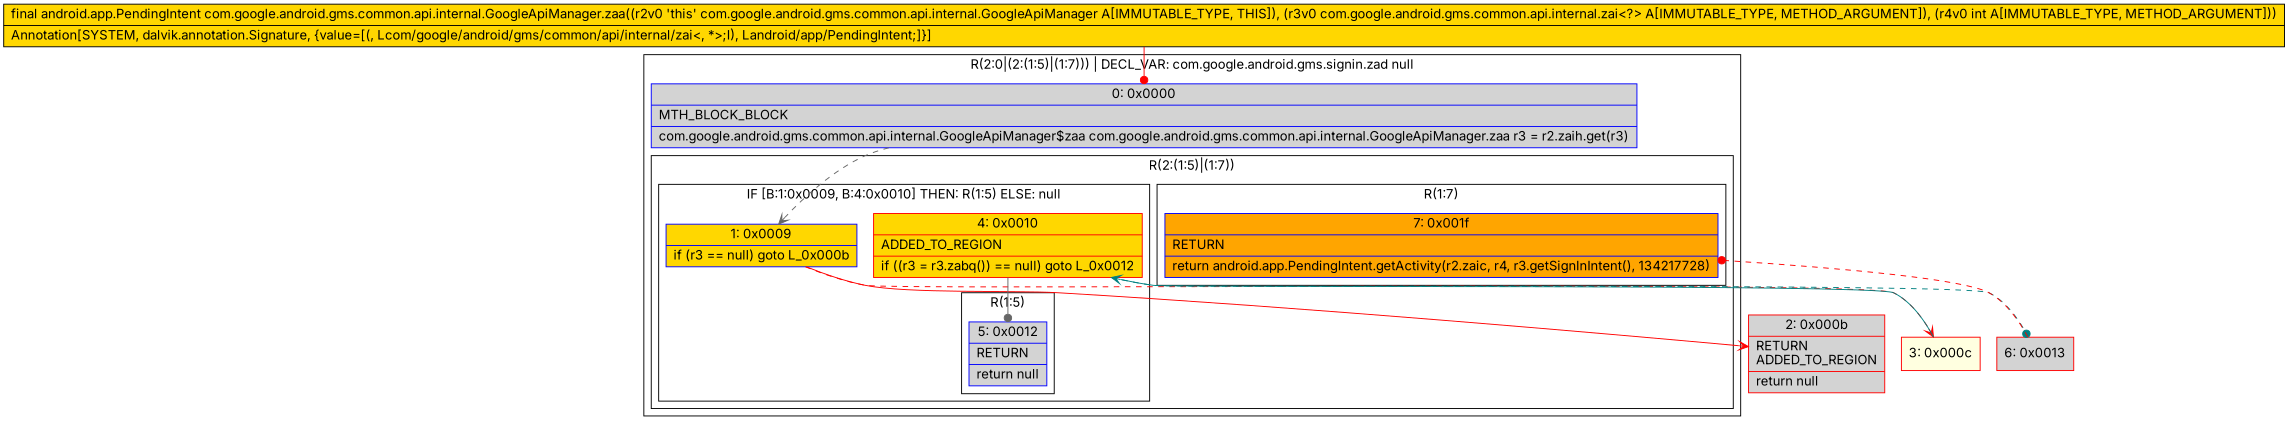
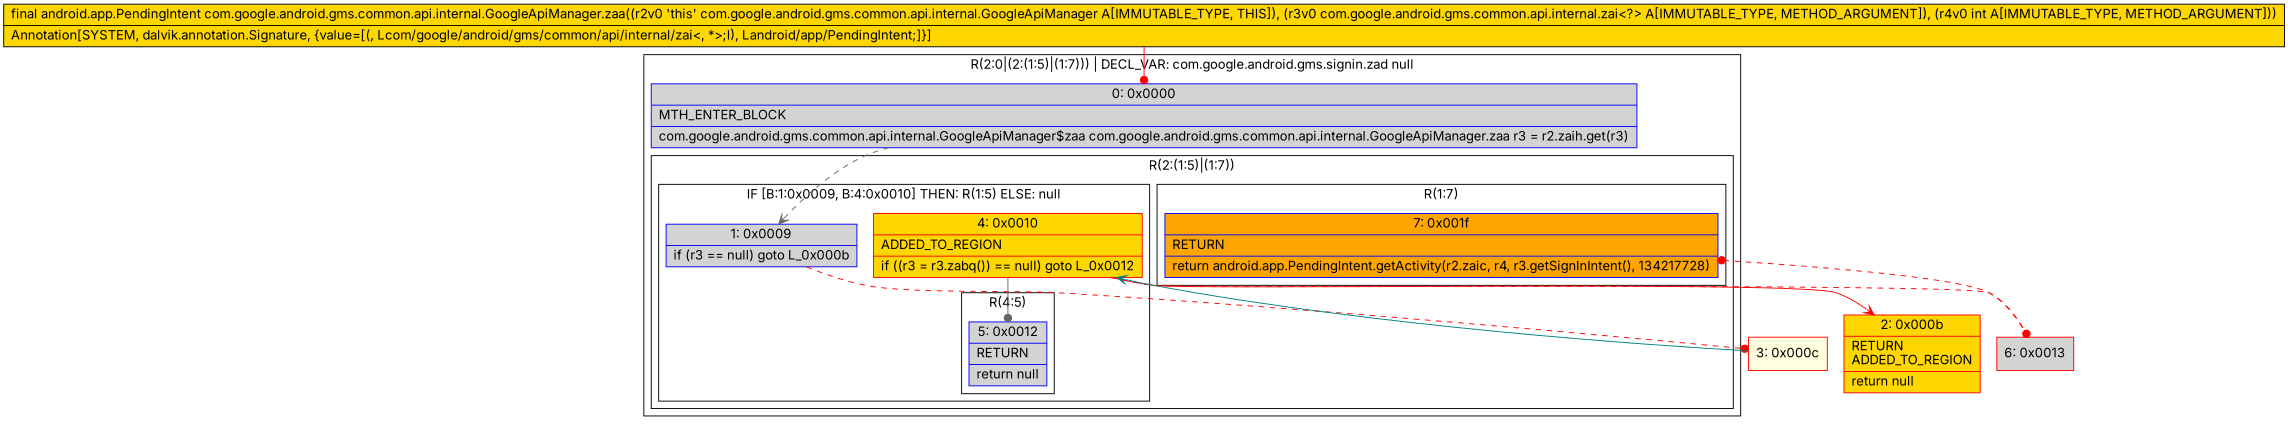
node "0: 0x0000": text "MTH_BLOCK_BLOCK" -> "MTH_ENTER_BLOCK"
node "1: 0x0009": fillcolor gold -> lightgrey
edge "4: 0x0010" -> "6: 0x0013": color teal -> red
edge "1: 0x0009" -> "3: 0x000c": arrowhead vee -> dot
cluster "R(1:5)": label "R(1:5)" -> "R(4:5)"
edge "1: 0x0009" -> "2: 0x000b": now "4: 0x0010" -> "2: 0x000b"
node "2: 0x000b": fillcolor lightgrey -> gold
